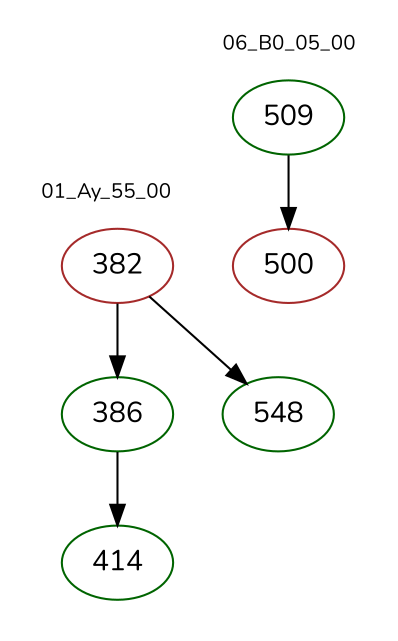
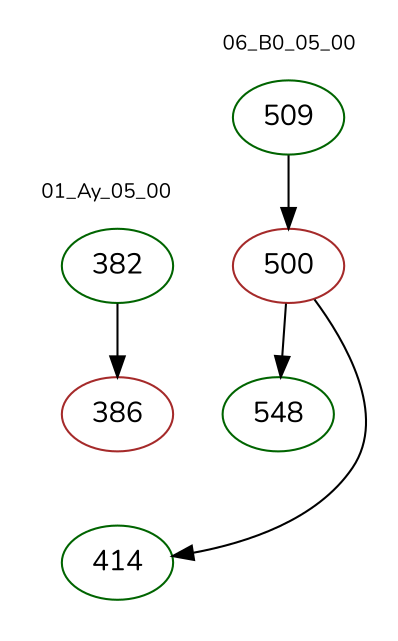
cluster "01_Ay_55_00": label "01_Ay_55_00" -> "01_Ay_05_00"
node "382": color brown -> darkgreen
edge "382" -> "548": now "500" -> "548"
node "386": color darkgreen -> brown
edge "386" -> "414": now "500" -> "414"
